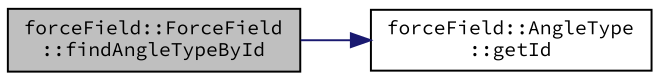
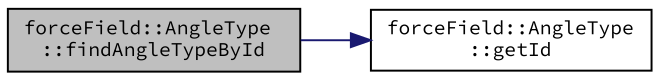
node "forceField::ForceField ::findAngleTypeById": label "forceField::ForceField ::findAngleTypeById" -> "forceField::AngleType ::findAngleTypeById"
